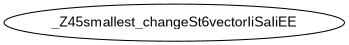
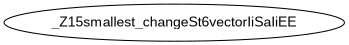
node "_Z45smallest_changeSt6vectorIiSaIiEE": label "_Z45smallest_changeSt6vectorIiSaIiEE" -> "_Z15smallest_changeSt6vectorIiSaIiEE"
